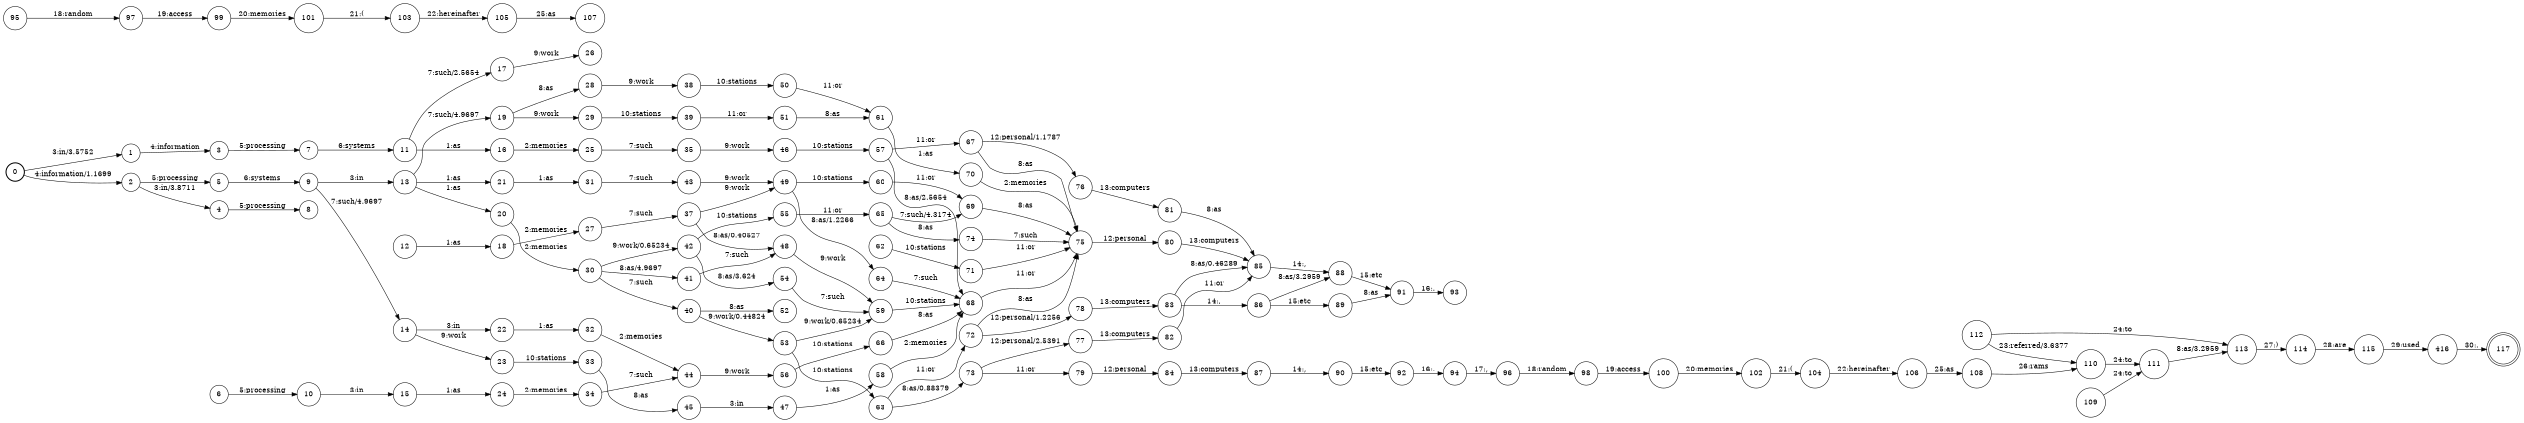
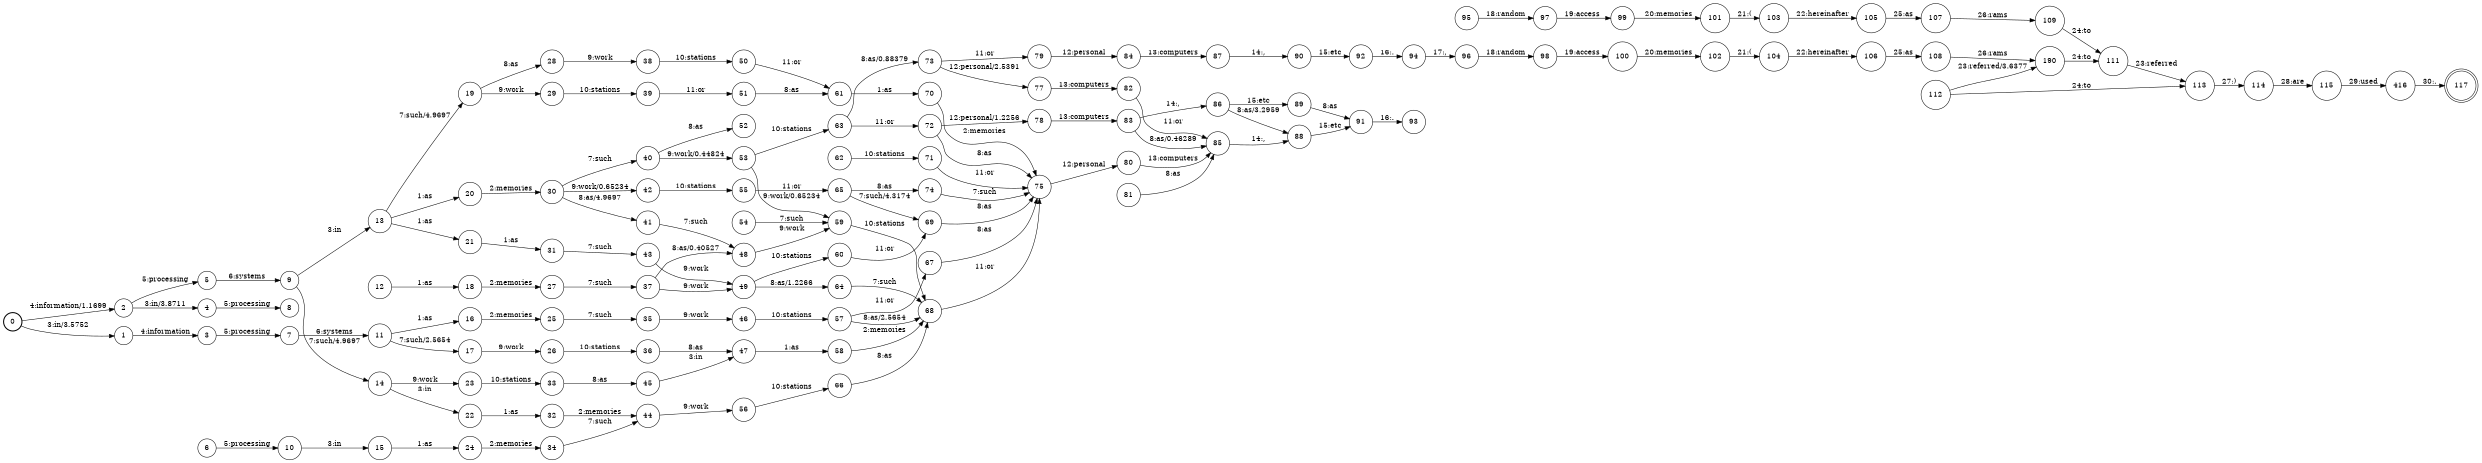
edge "107" -> "109": added, label "26:rams"
node "76": removed
edge "42" -> "54": removed, label "8:as/3.624"
edge "111" -> "113": label "8:as/3.2959" -> "23:referred"
node "36": added
node "110": label "110" -> "190"
